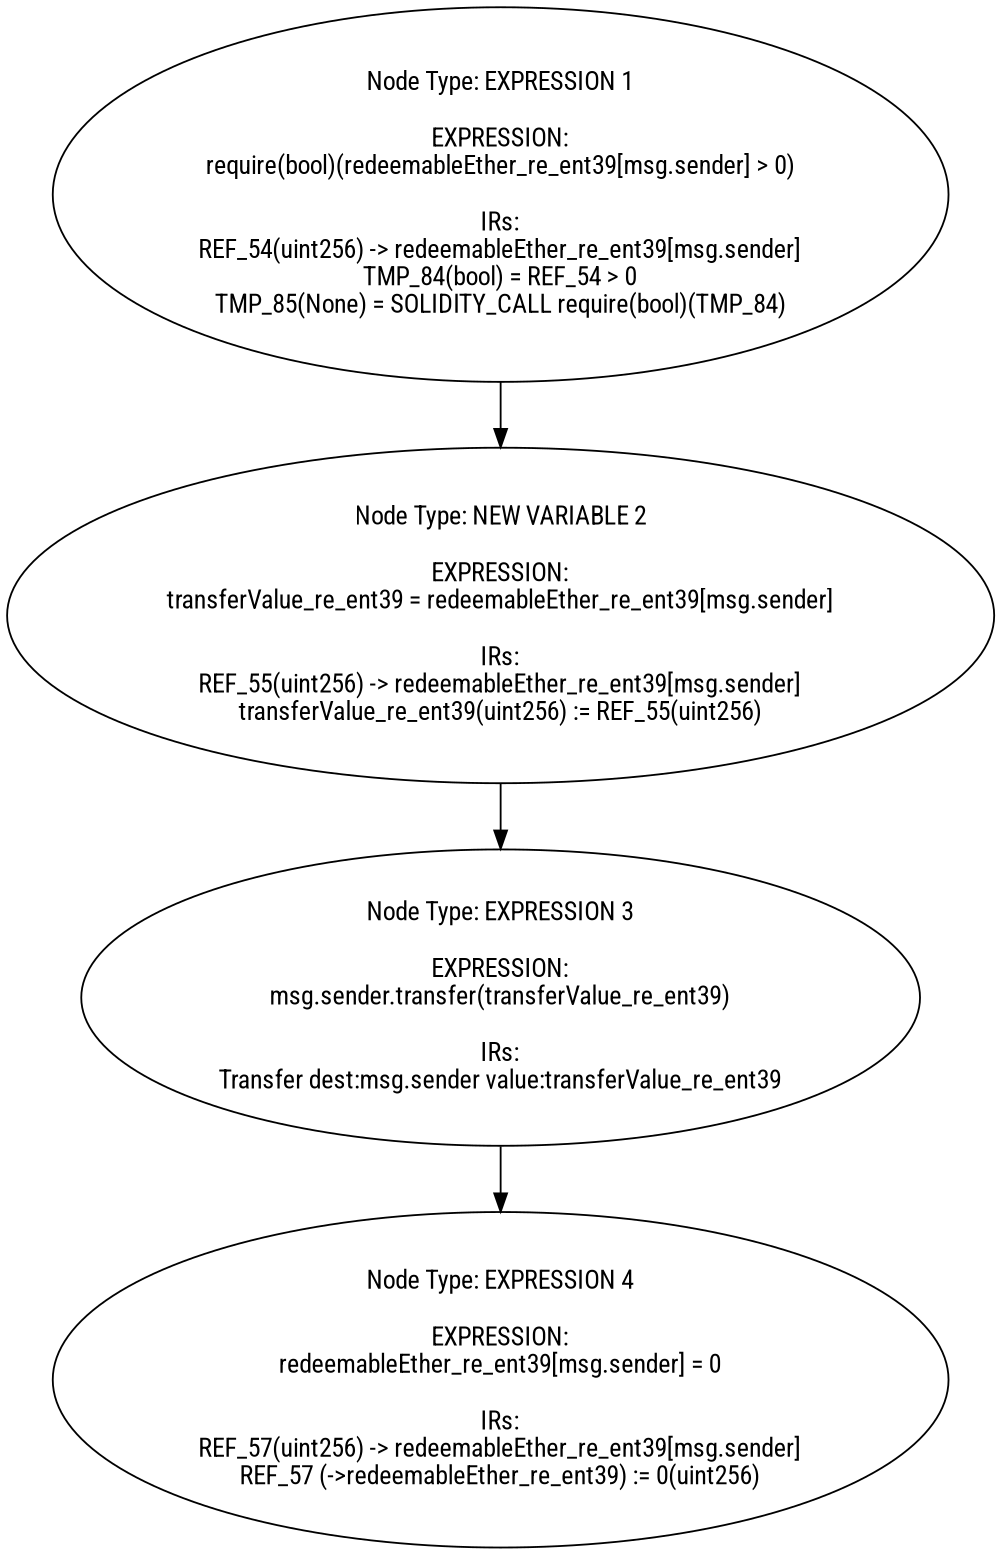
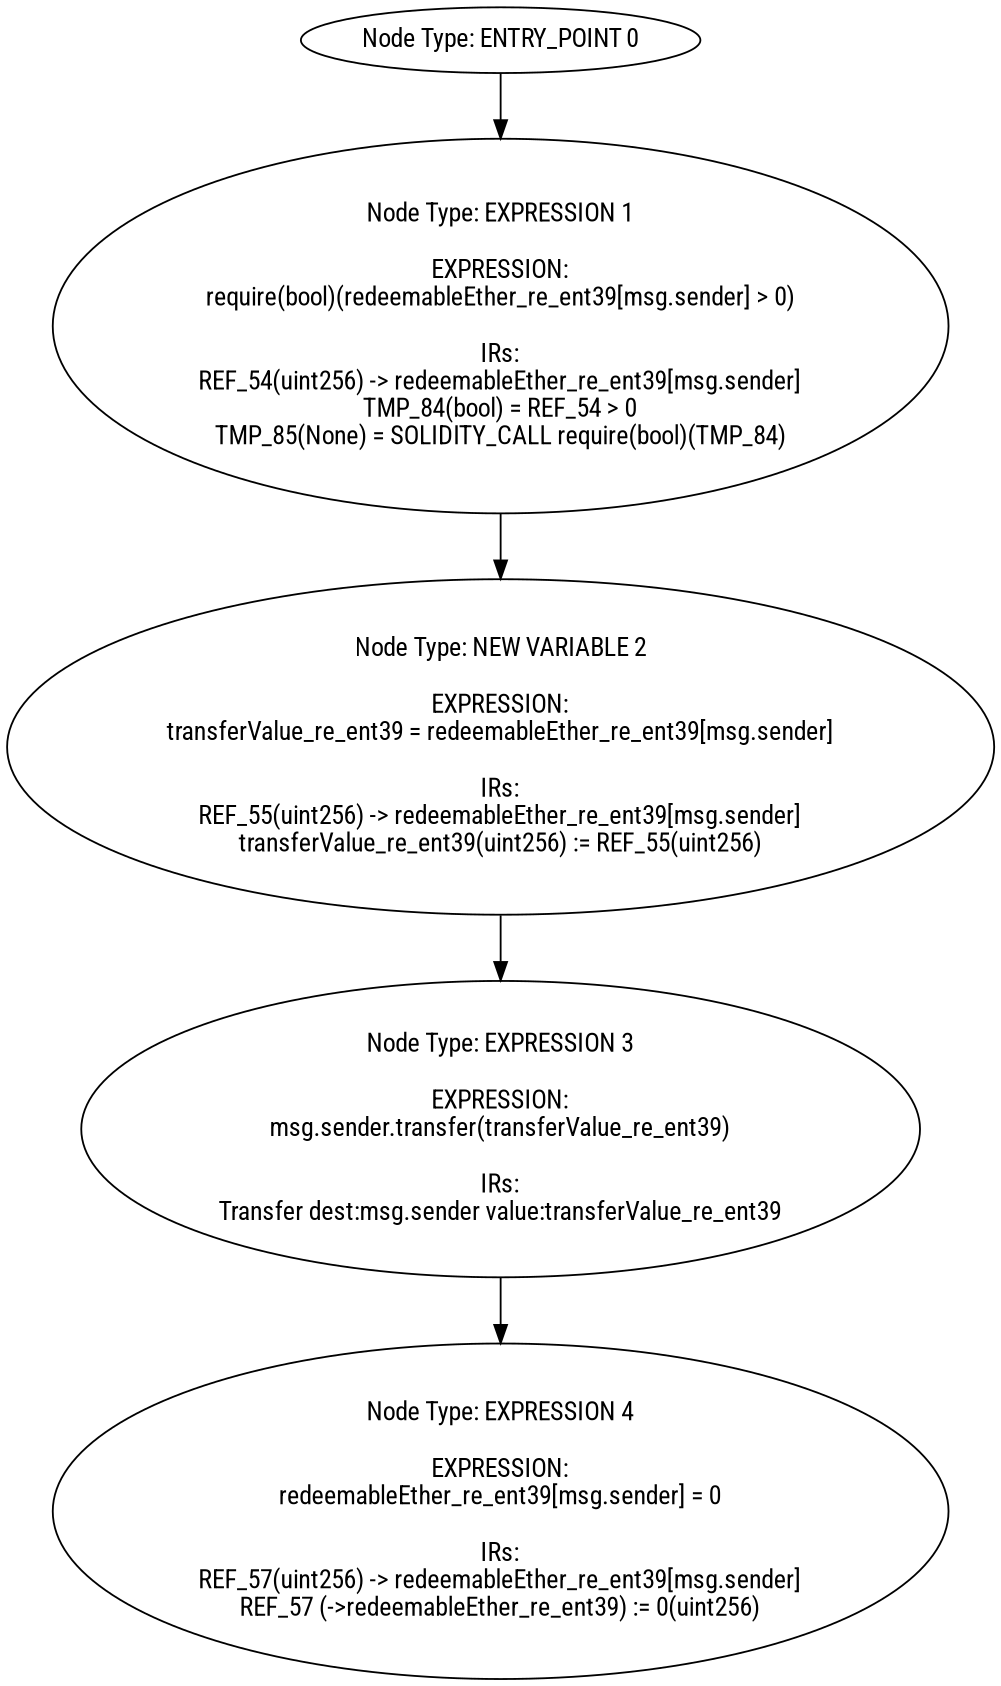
node "Node Type: ENTRY_POINT 0": added
